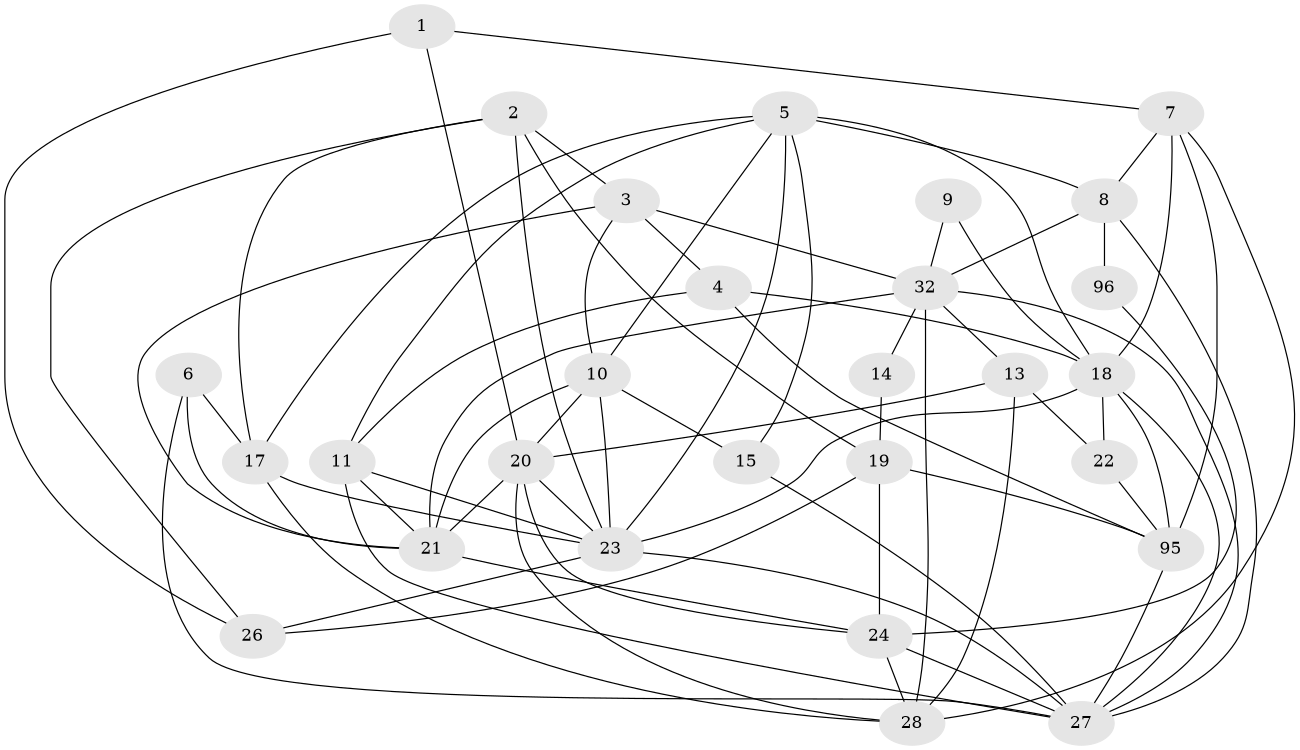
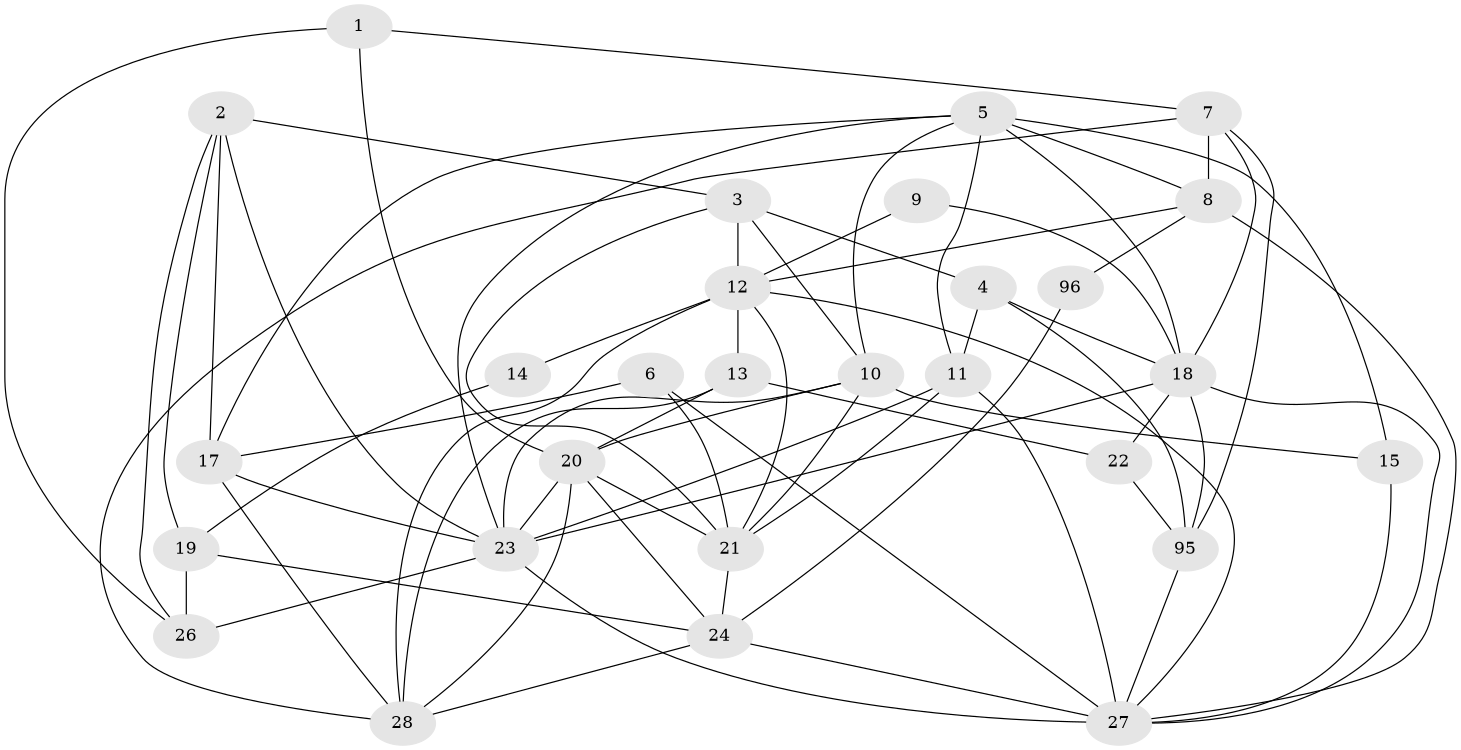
node "32": label "32" -> "12"
edge "19" -- "95": removed
